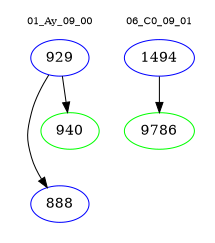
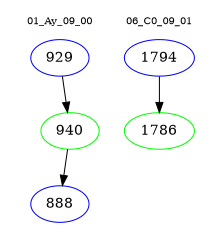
node "1494": label "1494" -> "1794"
edge "929" -> "888": now "940" -> "888"
node "9786": label "9786" -> "1786"
